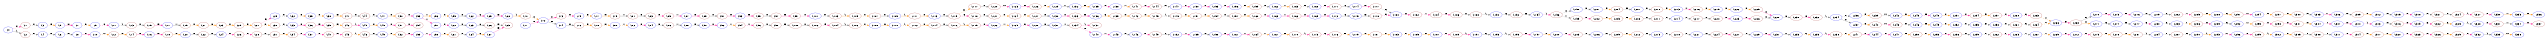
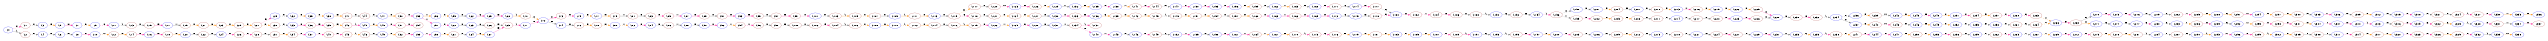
edge "S69" -> "S71": added, label "S"
